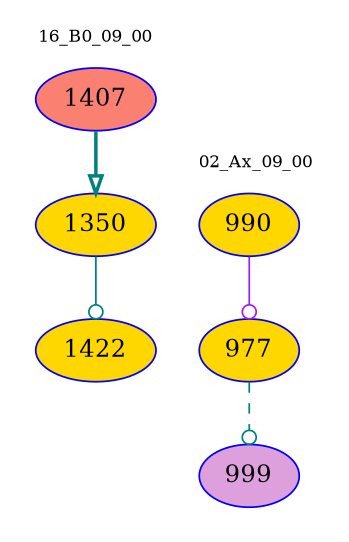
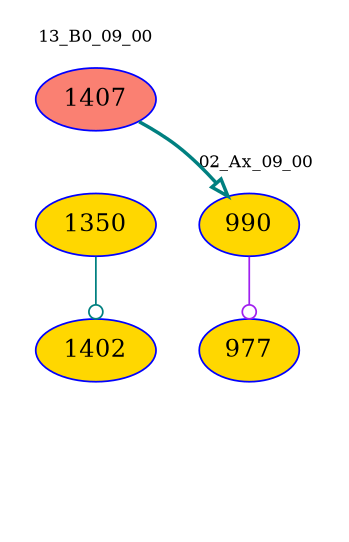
cluster "16_B0_09_00": label "16_B0_09_00" -> "13_B0_09_00"
edge "1407" -> "1350": now "1407" -> "990"
node "1422": label "1422" -> "1402"
node "999": removed
